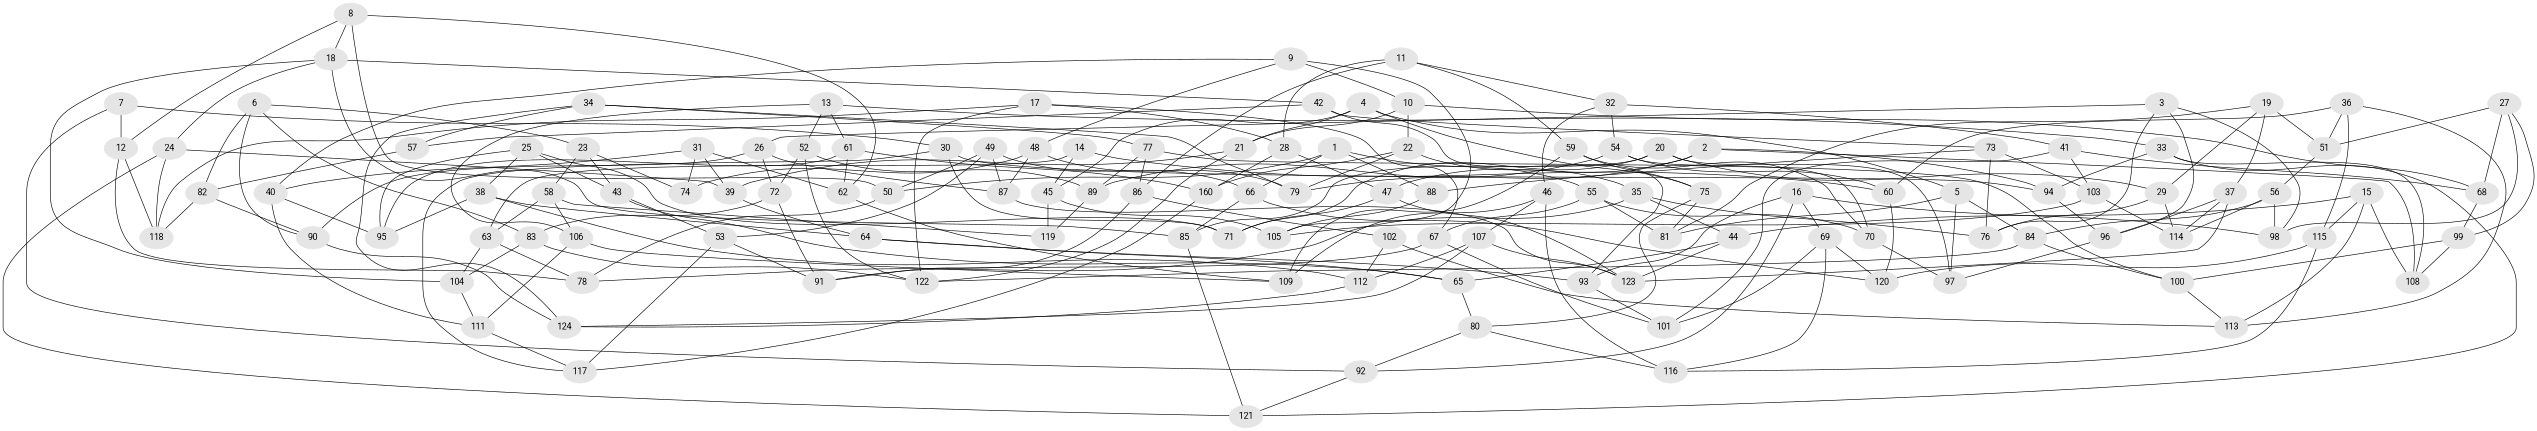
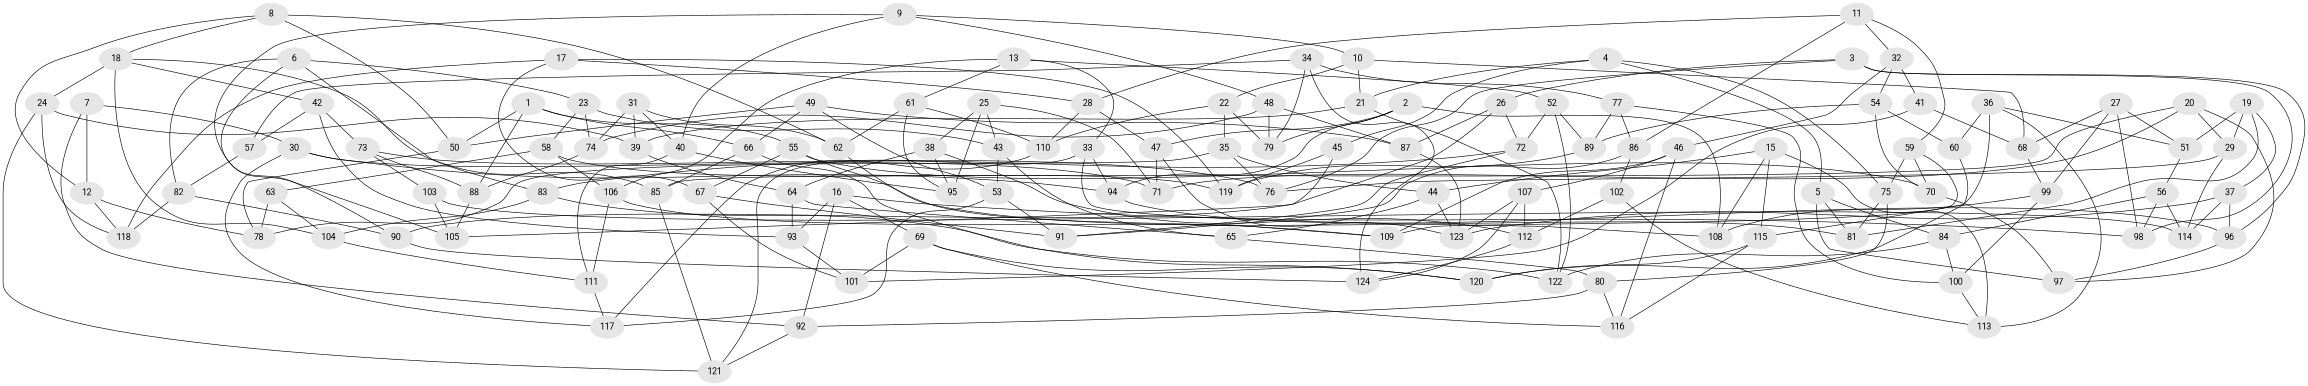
edge "17" -- "122": now "17" -- "119"
node "14": removed
edge "74" -- "88": added
edge "41" -- "103": removed
node "160": label "160" -> "110"
